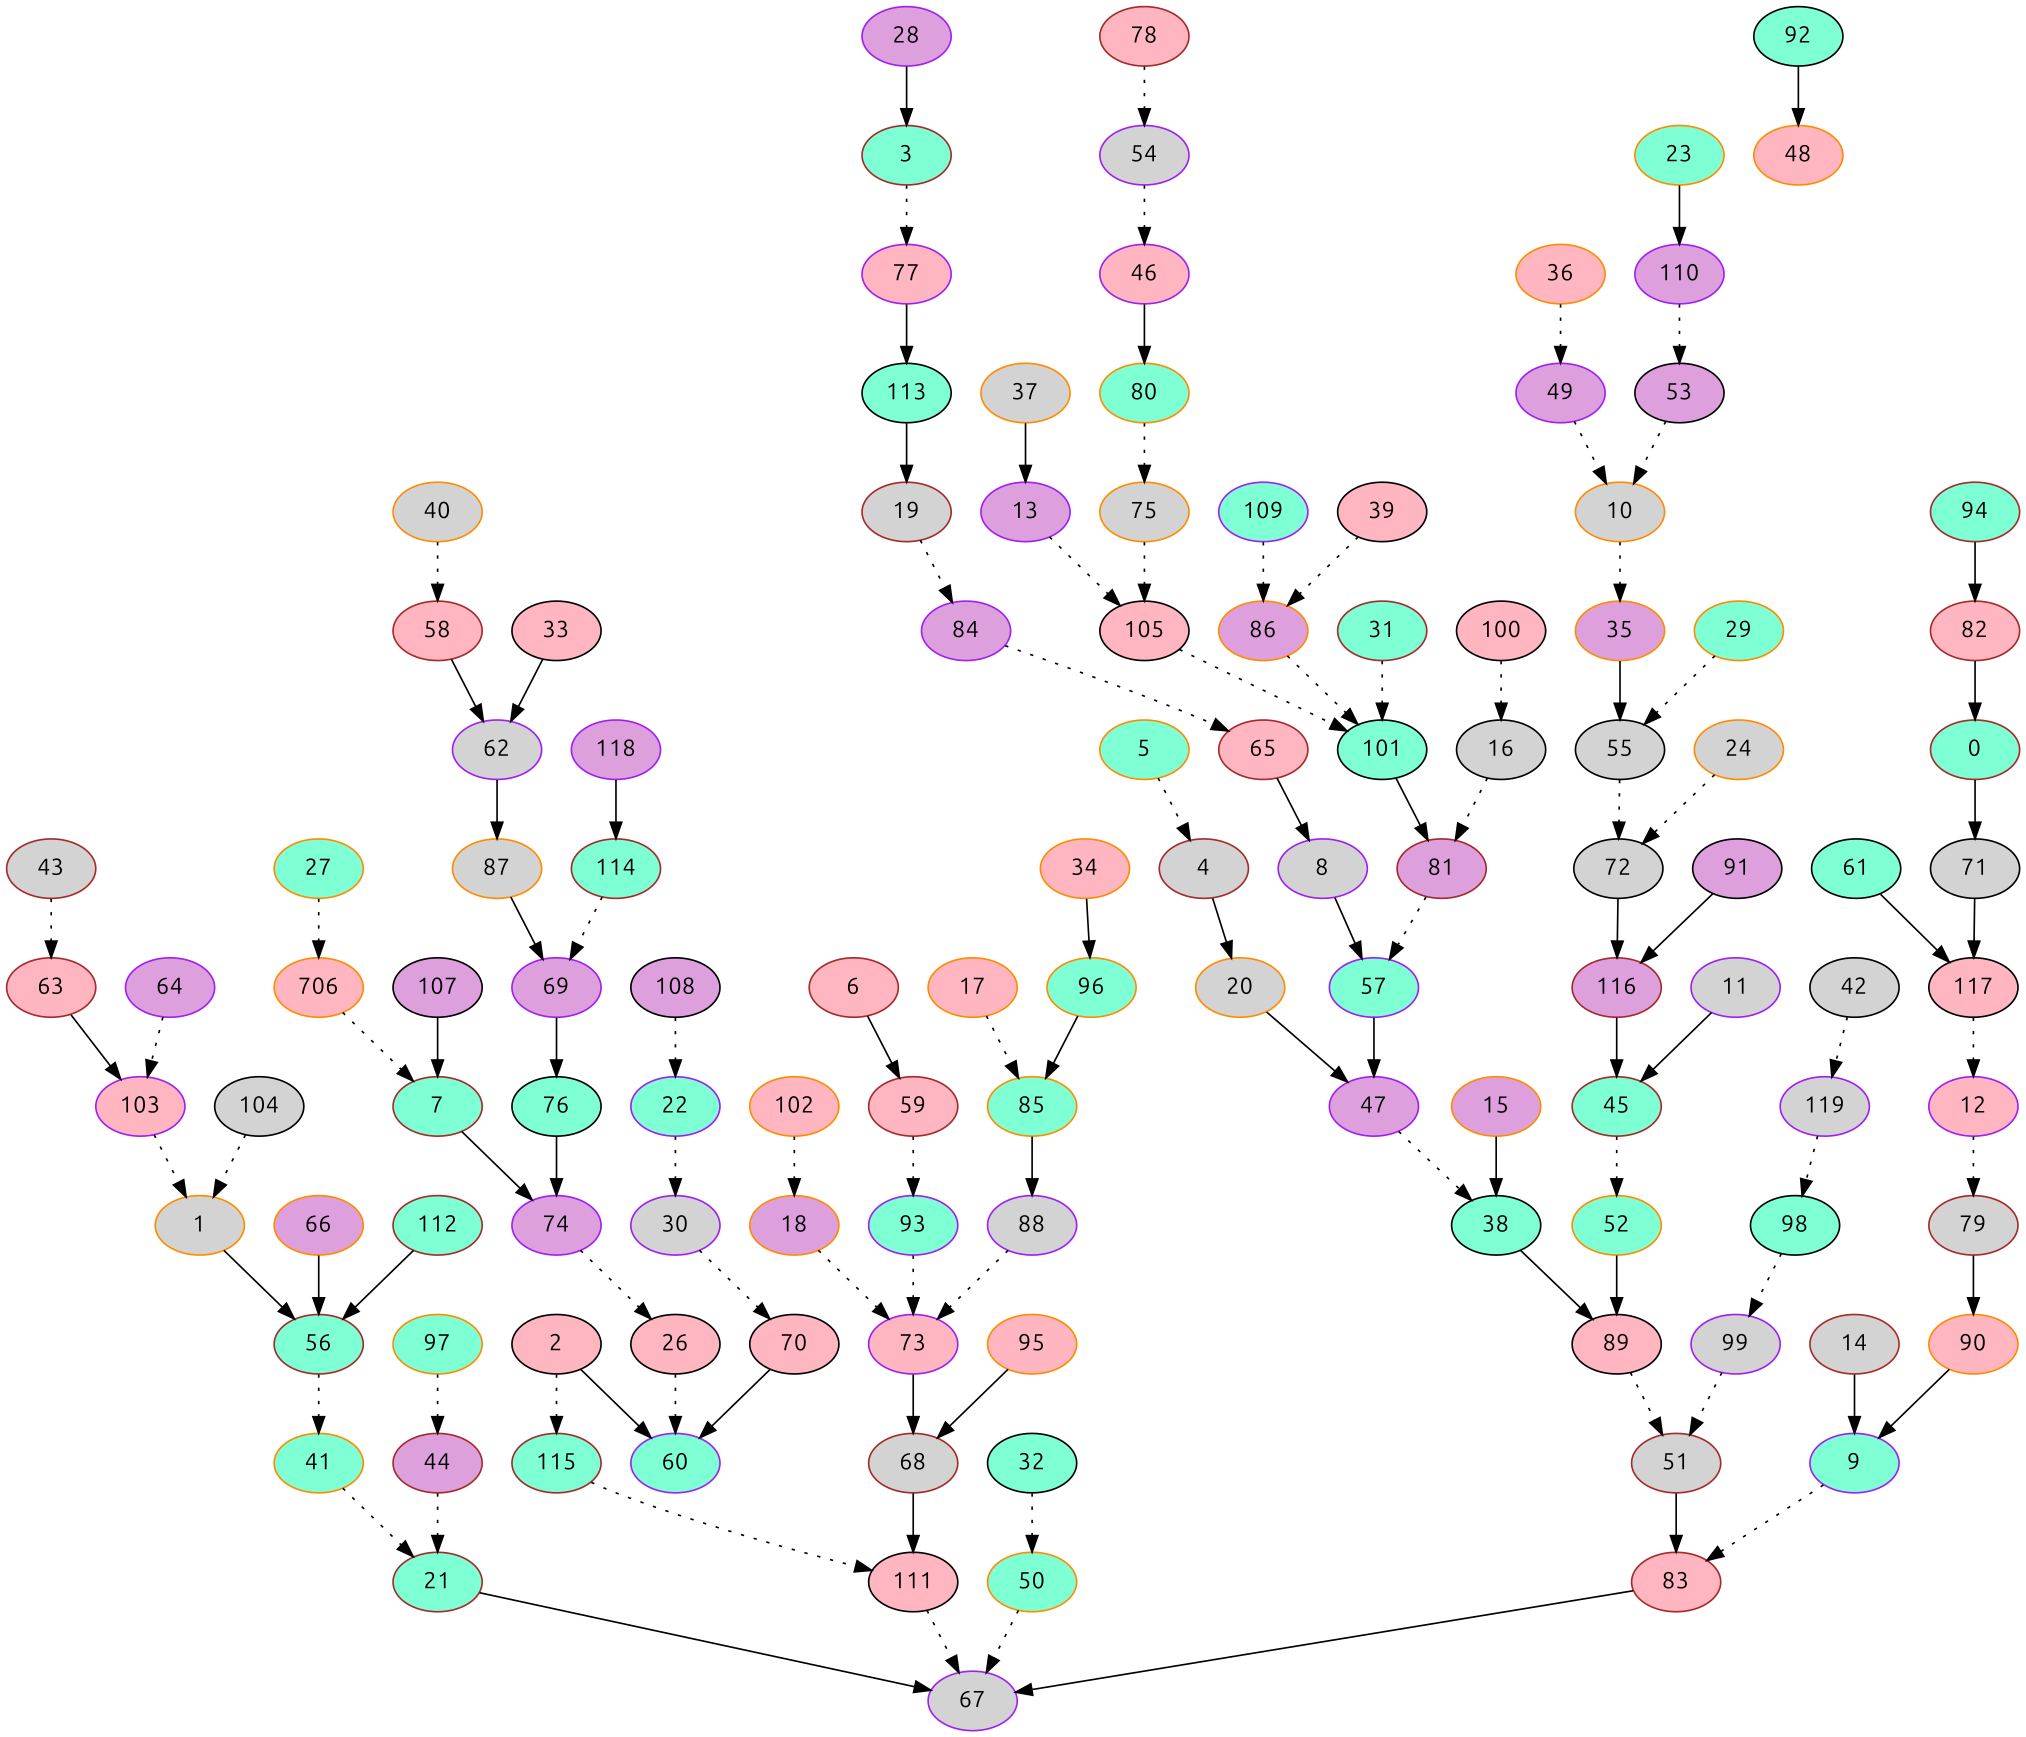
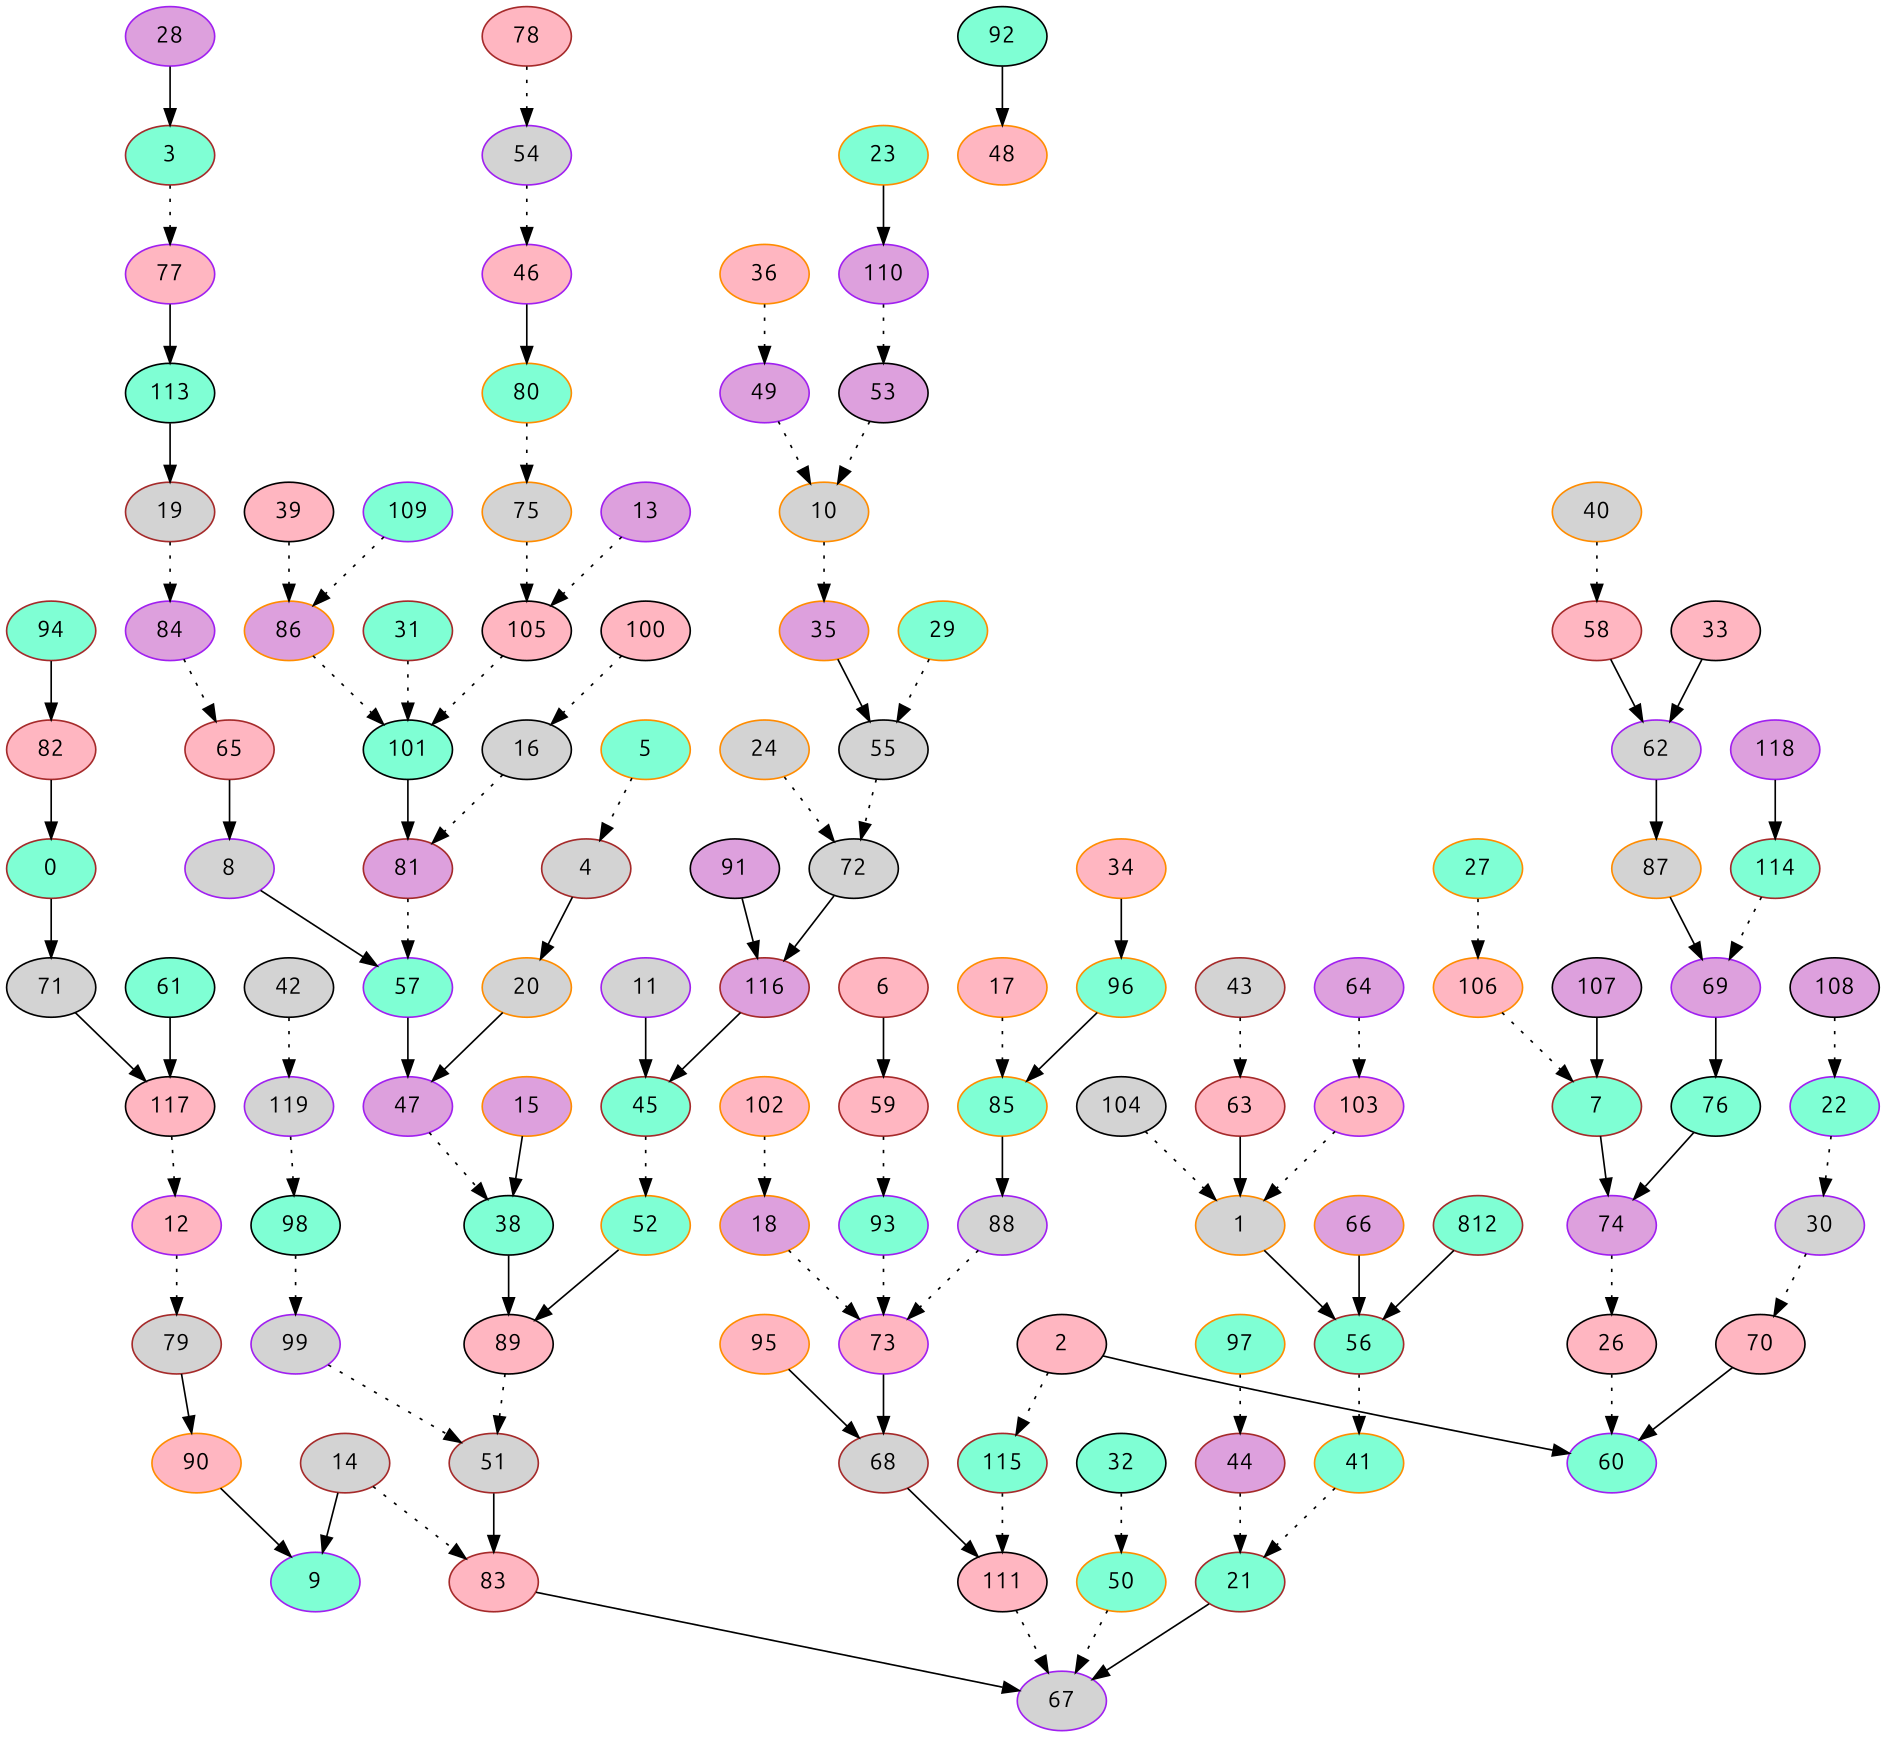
node "37": removed
node "706": label "706" -> "106"
edge "63" -> "103": now "63" -> "1"
node "112": label "112" -> "812"
edge "9" -> "83": now "14" -> "83"
